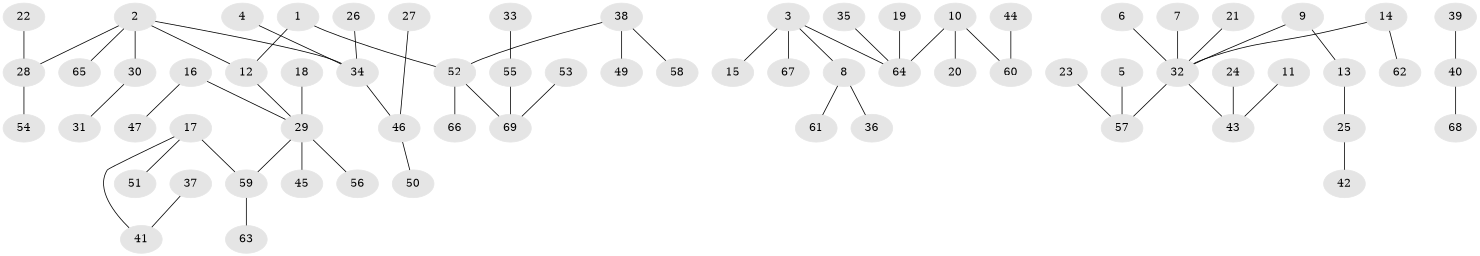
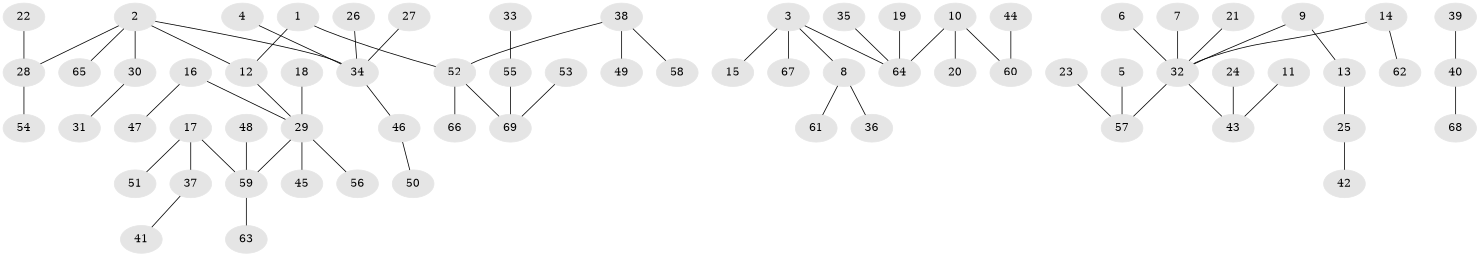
edge "27" -- "46": now "27" -- "34"
node "48": added
edge "17" -- "41": now "17" -- "37"
